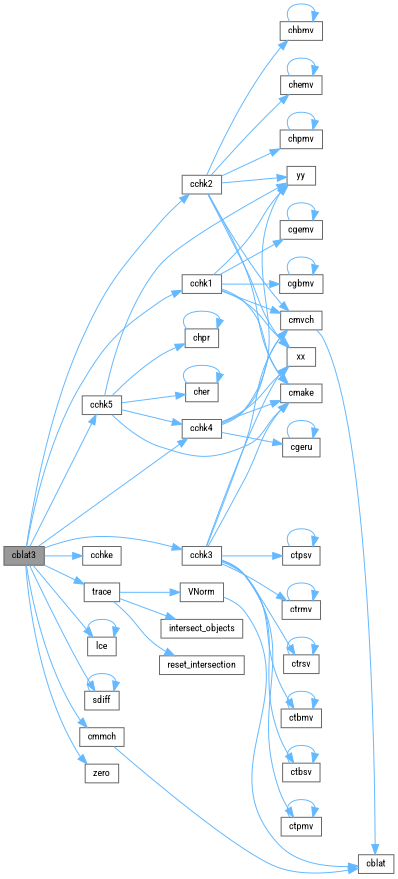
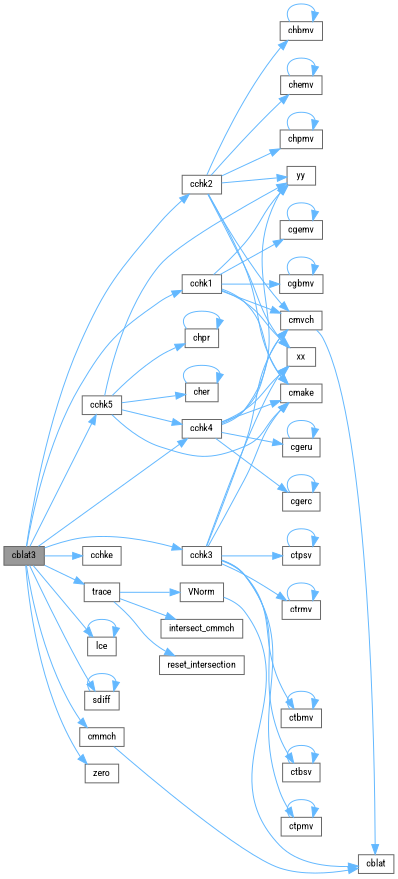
node "cgerc": added
node "intersect_objects": label "intersect_objects" -> "intersect_cmmch"
node "ctrsv": removed
